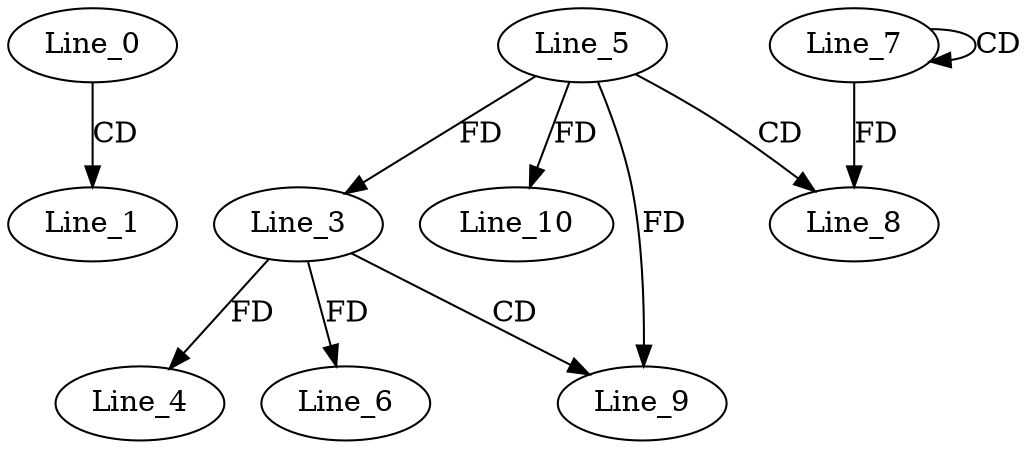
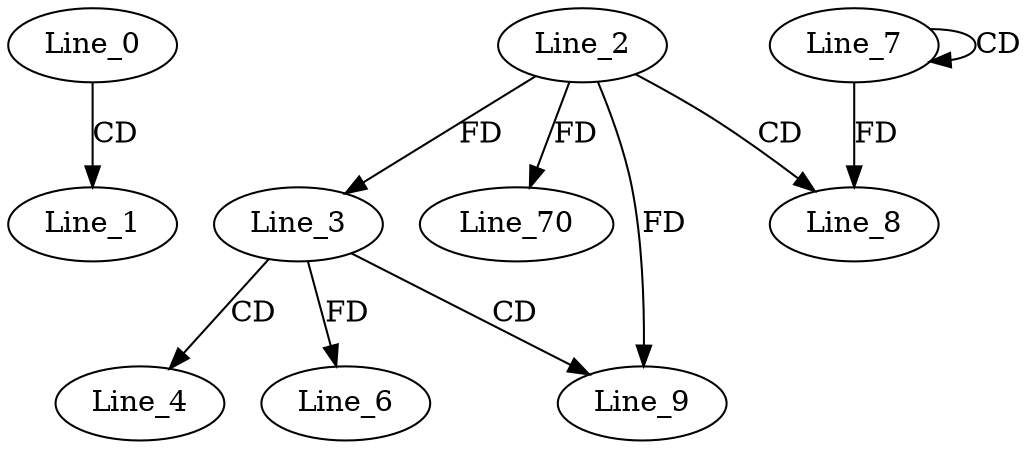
node "Line_5": label "Line_5" -> "Line_2"
node "Line_10": label "Line_10" -> "Line_70"
edge "Line_3" -> "Line_4": label "FD" -> "CD"
